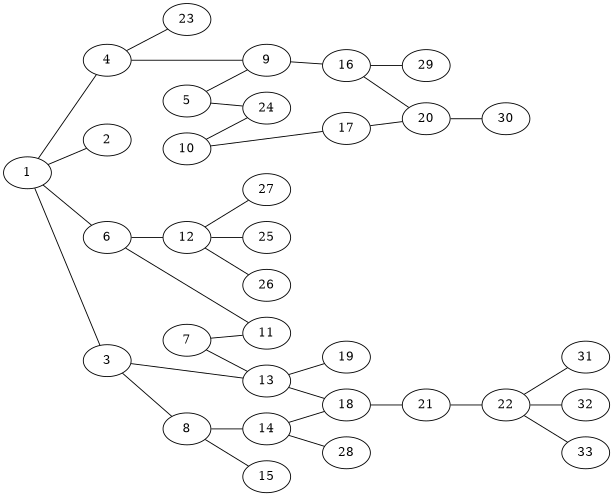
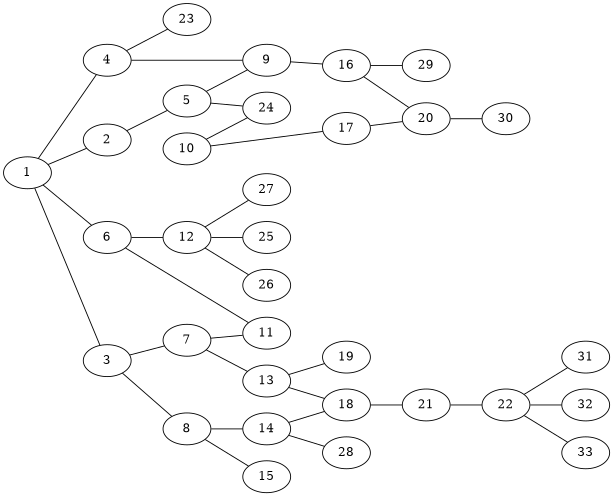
edge "5" -- "2": added
edge "3" -- "13": now "3" -- "7"
